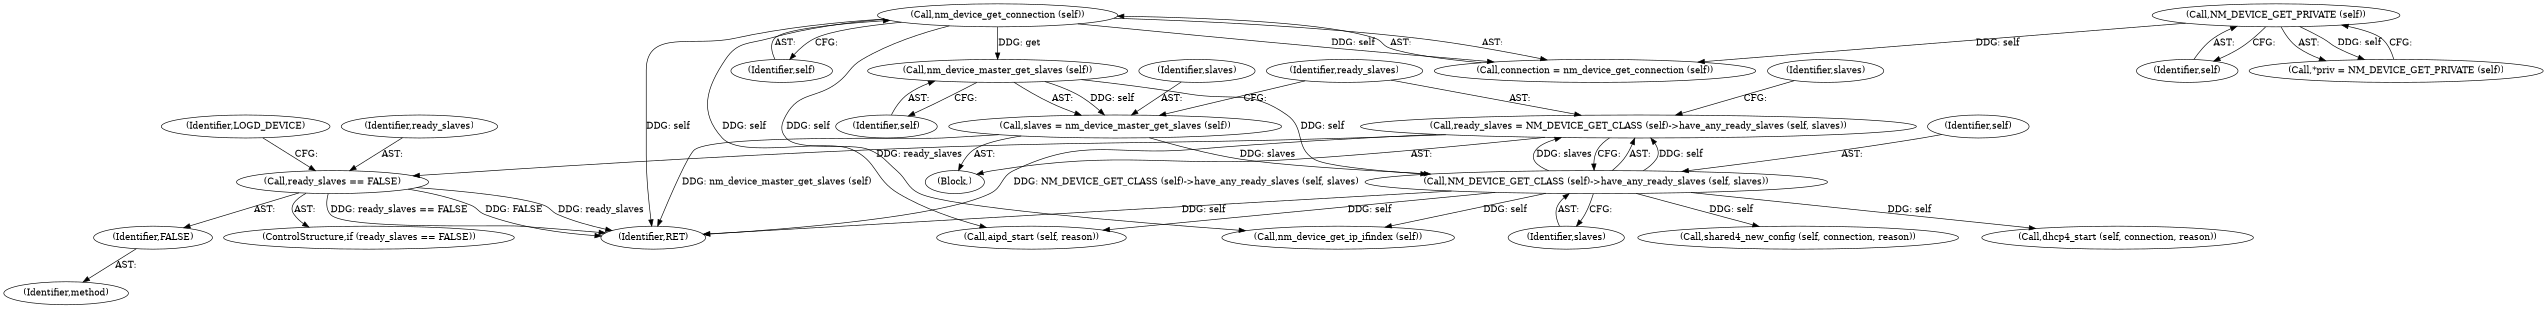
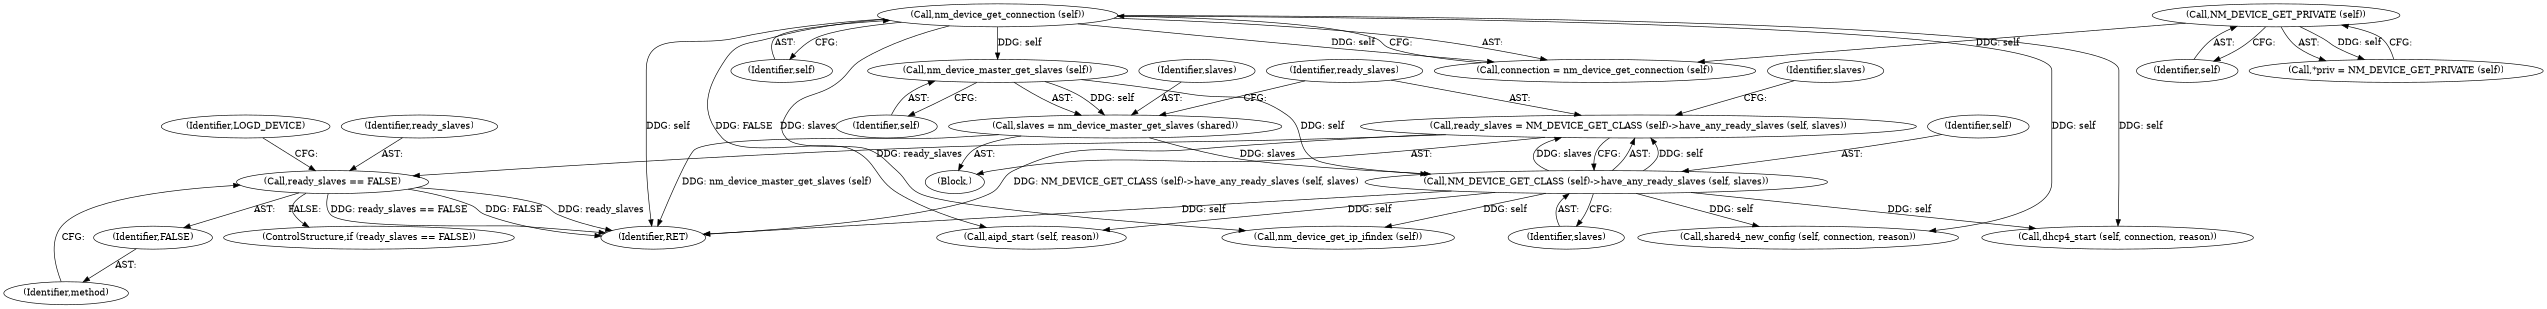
edge "(Call,nm_device_get_connection (self))" -> "(Call,dhcp4_start (self, connection, reason))": added, label "DDG: self"
edge "(Call,nm_device_get_connection (self))" -> "(Call,shared4_new_config (self, connection, reason))": added, label "DDG: self"
edge "(Call,nm_device_get_connection (self))" -> "(Call,nm_device_master_get_slaves (self))": label "DDG: get" -> "DDG: self"
edge "(Call,connection = nm_device_get_connection (self))" -> "(Call,nm_device_get_connection (self))": label "AST: " -> "CFG: "
edge "(Call,nm_device_get_connection (self))" -> "(Call,aipd_start (self, reason))": label "DDG: self" -> "DDG: FALSE"
edge "(Call,nm_device_get_connection (self))" -> "(Call,nm_device_get_ip_ifindex (self))": label "DDG: self" -> "DDG: slaves"
node "(Call,slaves = nm_device_master_get_slaves (self))": label "(Call,slaves = nm_device_master_get_slaves (self))" -> "(Call,slaves = nm_device_master_get_slaves (shared))"
edge "(Identifier,method)" -> "(Call,ready_slaves == FALSE)": added, label "CFG:"
edge "(Call,ready_slaves == FALSE)" -> "(ControlStructure,if (ready_slaves == FALSE))": label "AST: " -> "FALSE: "
